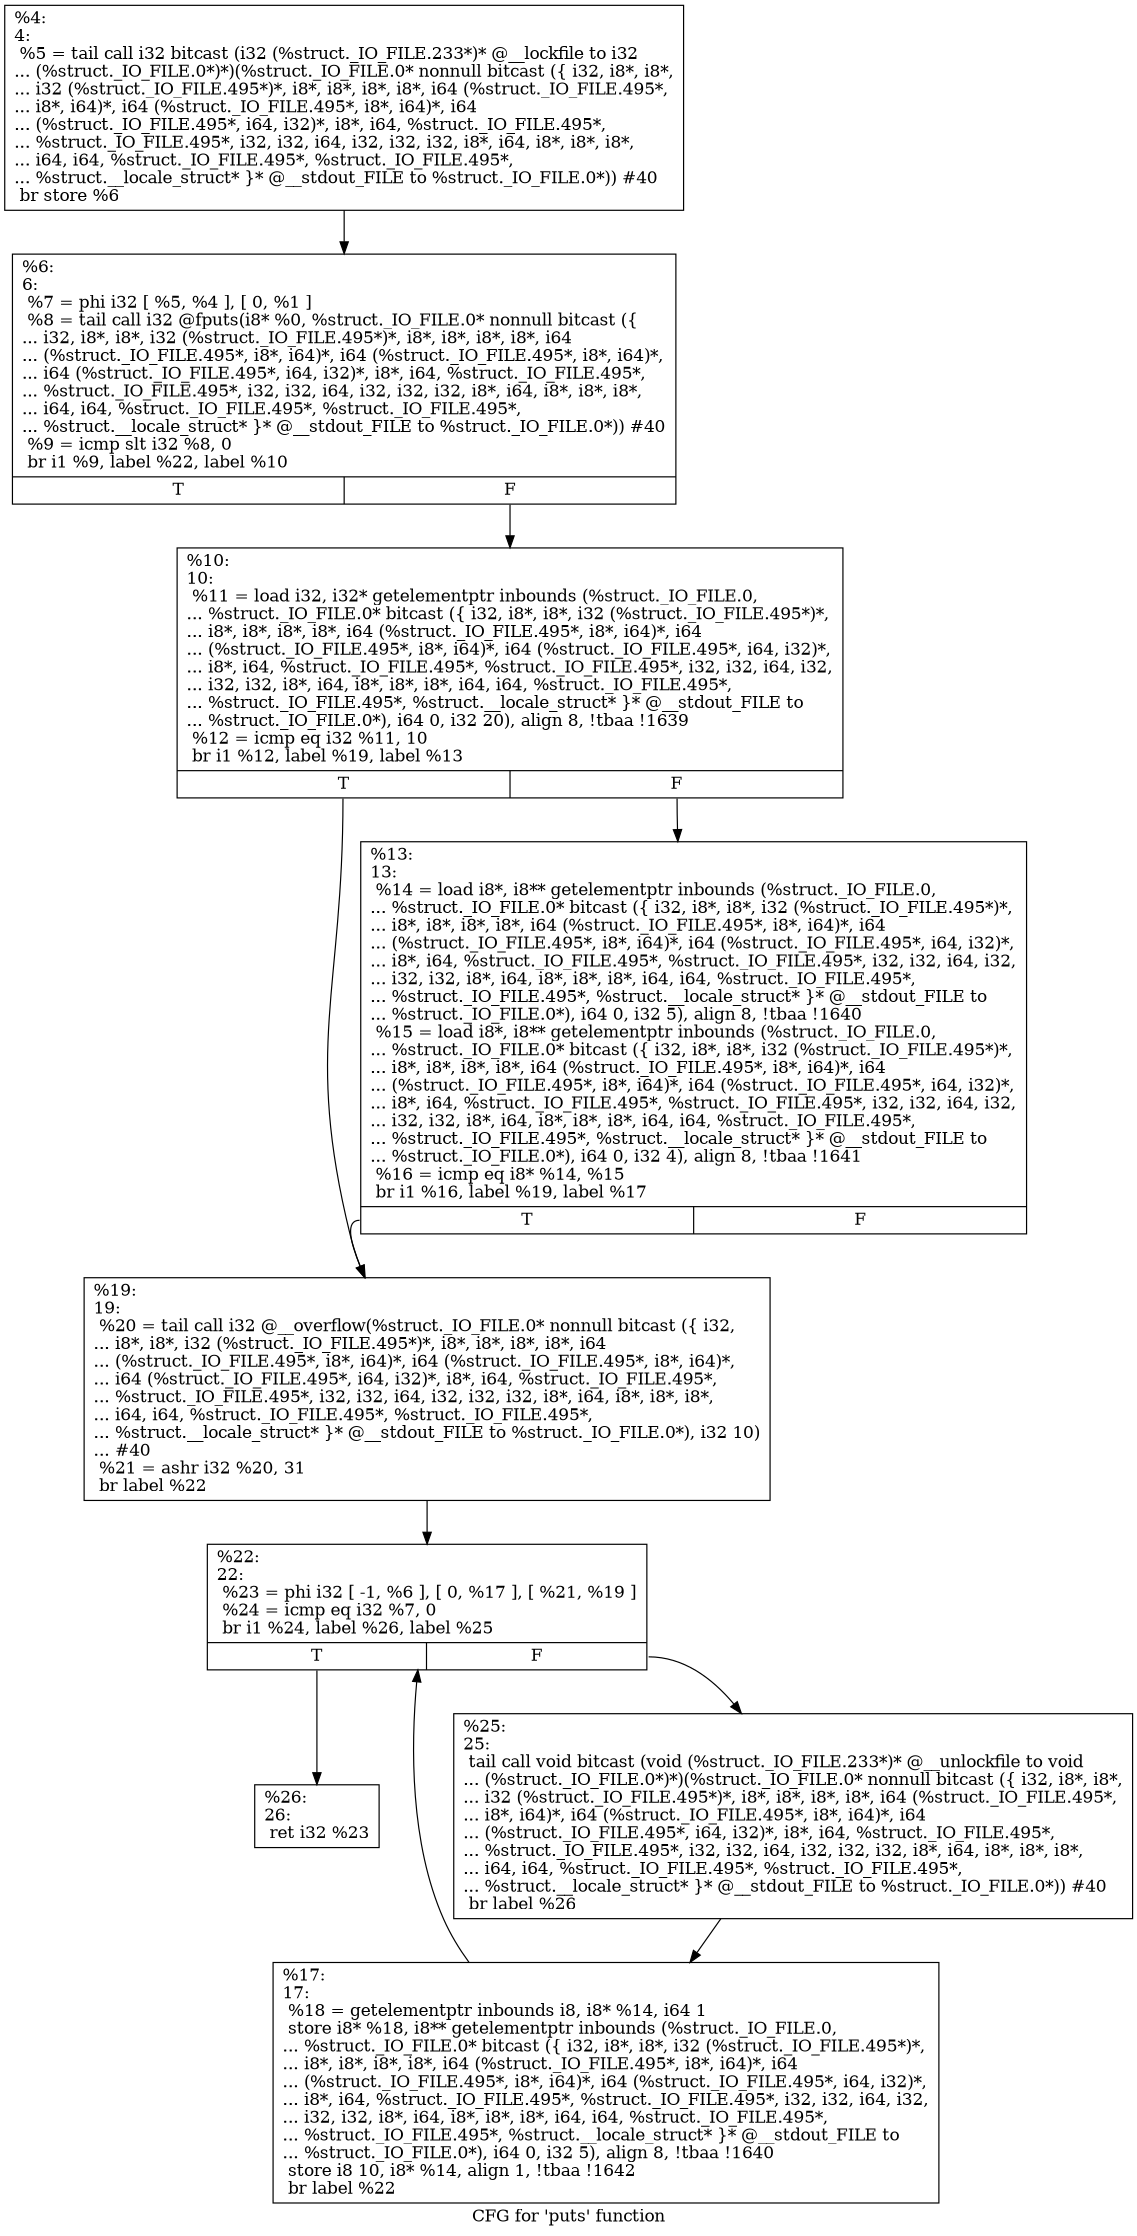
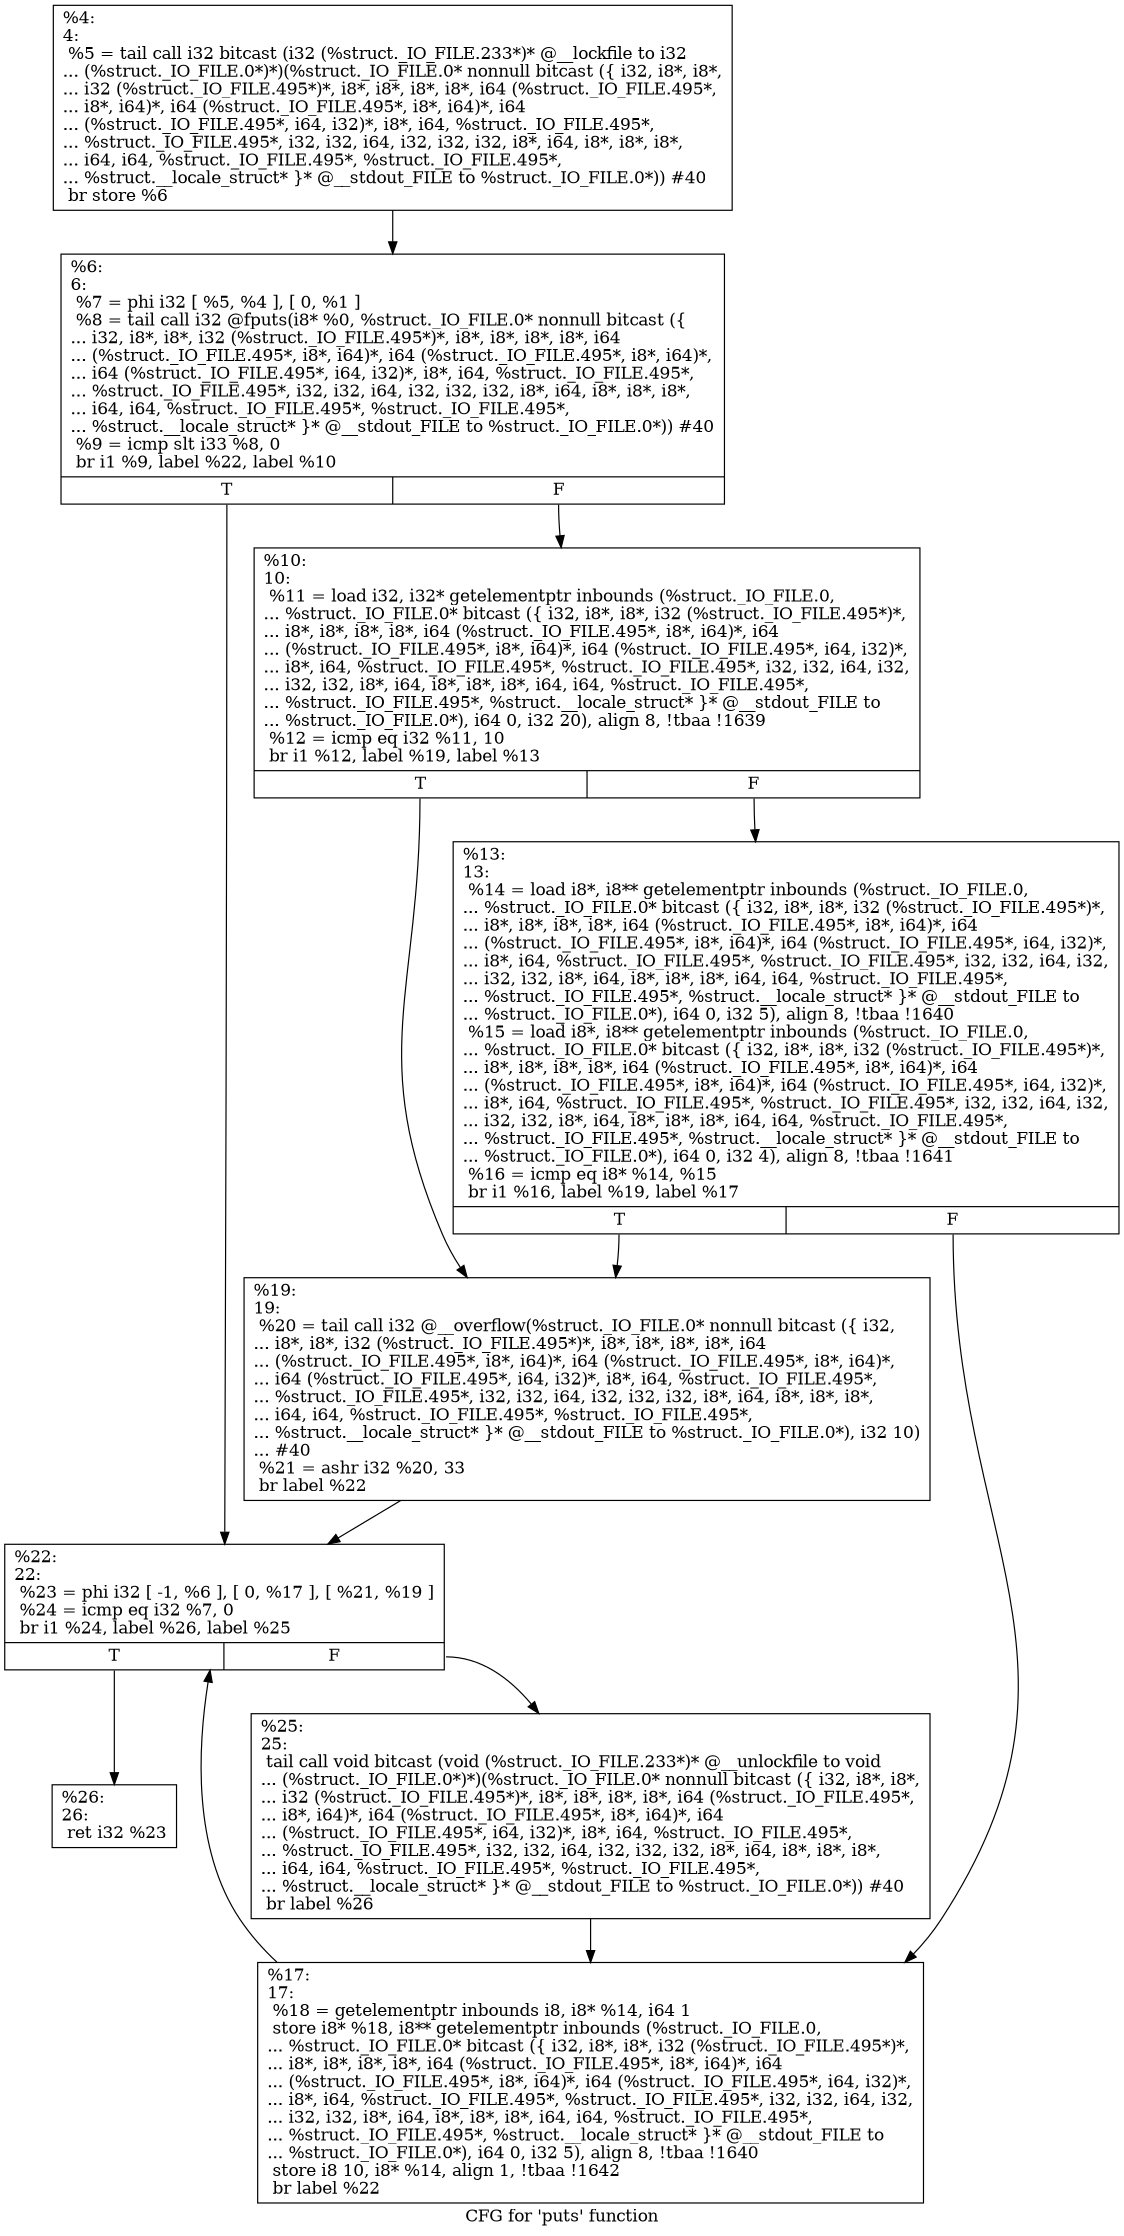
node "%6:": text "%9 = icmp slt i32 %8, 0" -> "%9 = icmp slt i33 %8, 0"
edge "%6:" -> "%22:": added
node "%19:": text "%21 = ashr i32 %20, 31" -> "%21 = ashr i32 %20, 33"
edge "%13:" -> "%17:": added
